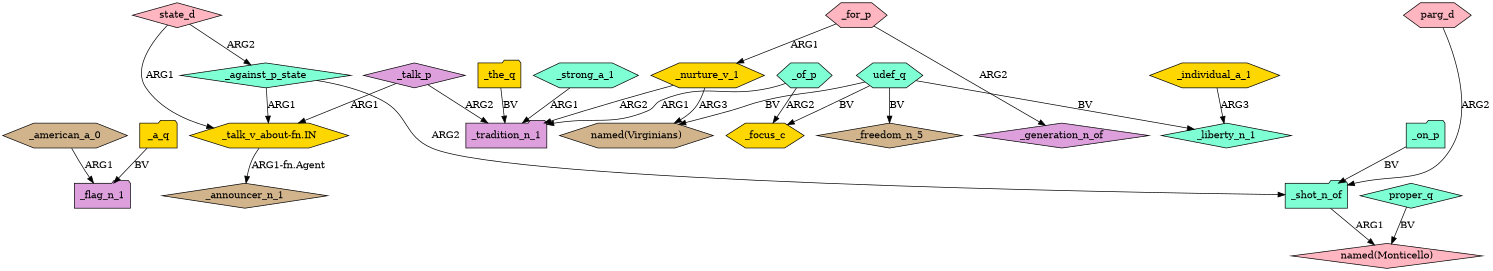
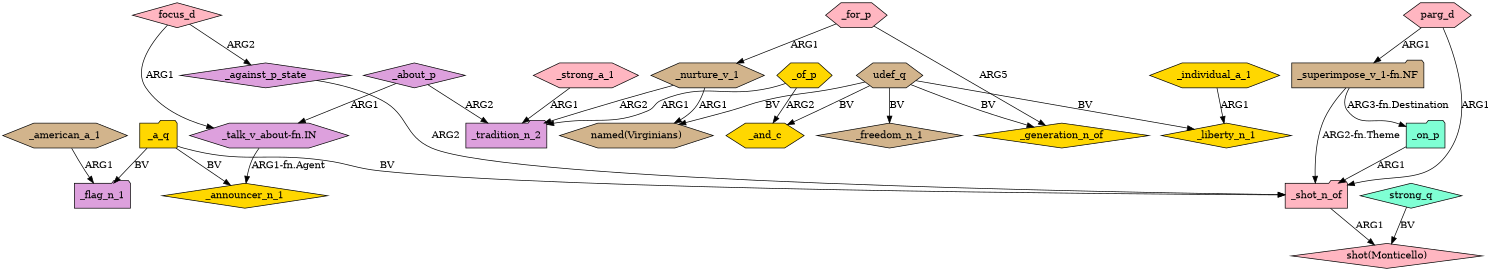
node "state_d": label "state_d" -> "focus_d"
node "_against_p_state": fillcolor aquamarine -> plum
node "_talk_p": label "_talk_p" -> "_about_p"
node "_the_q": removed
node "_strong_a_1": fillcolor aquamarine -> lightpink
node "_nurture_v_1": fillcolor gold -> tan
node "_of_p": fillcolor aquamarine -> gold
node "udef_q": fillcolor aquamarine -> tan
edge "_for_p" -> "_generation_n_of": label "ARG2" -> "ARG5"
node "_superimpose_v_1-fn.NF": added
edge "_against_p_state" -> "_talk_v_about-fn.IN": removed, label "ARG1"
edge "_nurture_v_1" -> "named(Virginians)": label "ARG3" -> "ARG1"
edge "_individual_a_1" -> "_liberty_n_1": label "ARG3" -> "ARG1"
edge "parg_d" -> "_shot_n_of": label "ARG2" -> "ARG1"
edge "udef_q" -> "_generation_n_of": added, label "BV"
node "_american_a_0": label "_american_a_0" -> "_american_a_1"
node "_talk_v_about-fn.IN": fillcolor gold -> plum
node "_tradition_n_1": label "_tradition_n_1" -> "_tradition_n_2"
node "_focus_c": label "_focus_c" -> "_and_c"
node "_freedom_n_5": label "_freedom_n_5" -> "_freedom_n_1"
node "_generation_n_of": fillcolor plum -> gold
node "_liberty_n_1": fillcolor aquamarine -> gold
edge "_a_q" -> "_announcer_n_1": added, label "BV"
edge "_on_p" -> "_shot_n_of": label "BV" -> "ARG1"
edge "_a_q" -> "_shot_n_of": added, label "BV"
node "_announcer_n_1": fillcolor tan -> gold
node "_shot_n_of": fillcolor aquamarine -> lightpink
node "proper_q": label "proper_q" -> "strong_q"
node "named(Monticello)": label "named(Monticello)" -> "shot(Monticello)"
